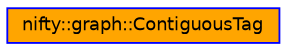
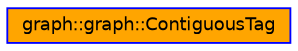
node "nifty::graph::ContiguousTag": label "nifty::graph::ContiguousTag" -> "graph::graph::ContiguousTag"
